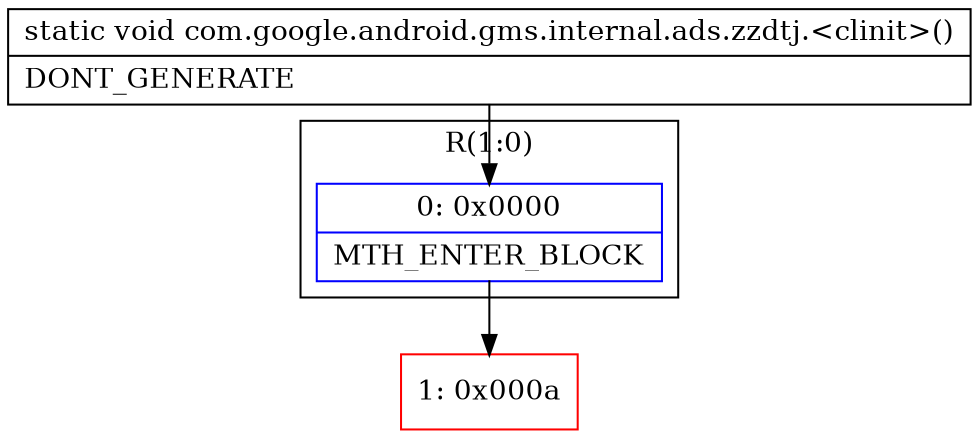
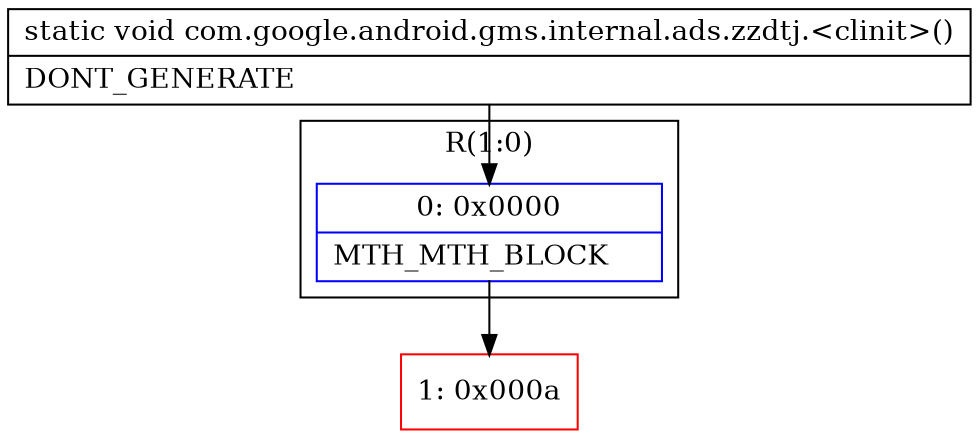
node "0: 0x0000": text "MTH_ENTER_BLOCK" -> "MTH_MTH_BLOCK"
